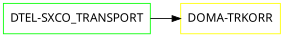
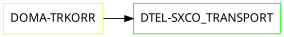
edge "DTEL-SXCO_TRANSPORT" -> "DOMA-TRKORR": reversed
